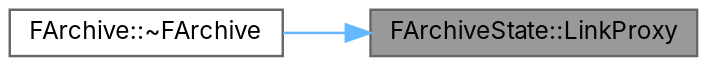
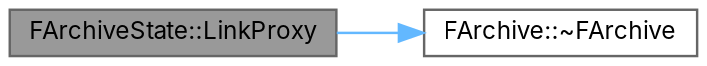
edge "FArchive::~FArchive" -> "FArchiveState::LinkProxy": reversed
